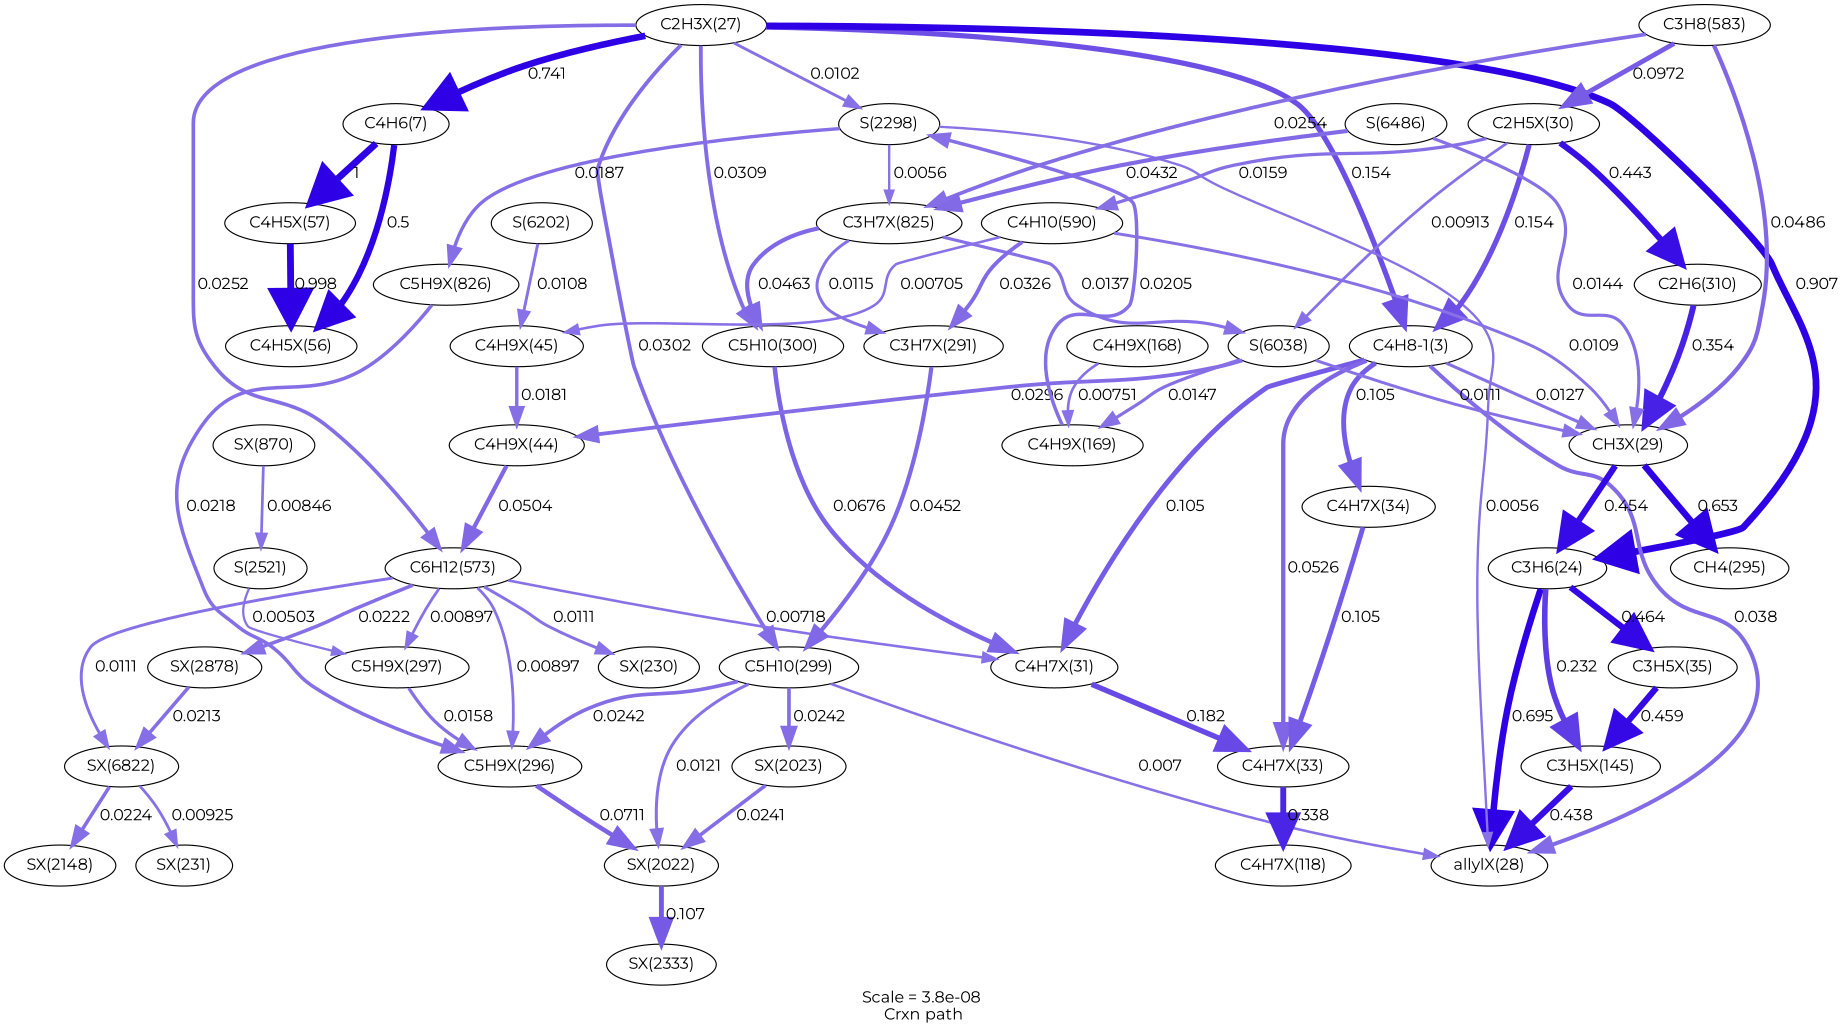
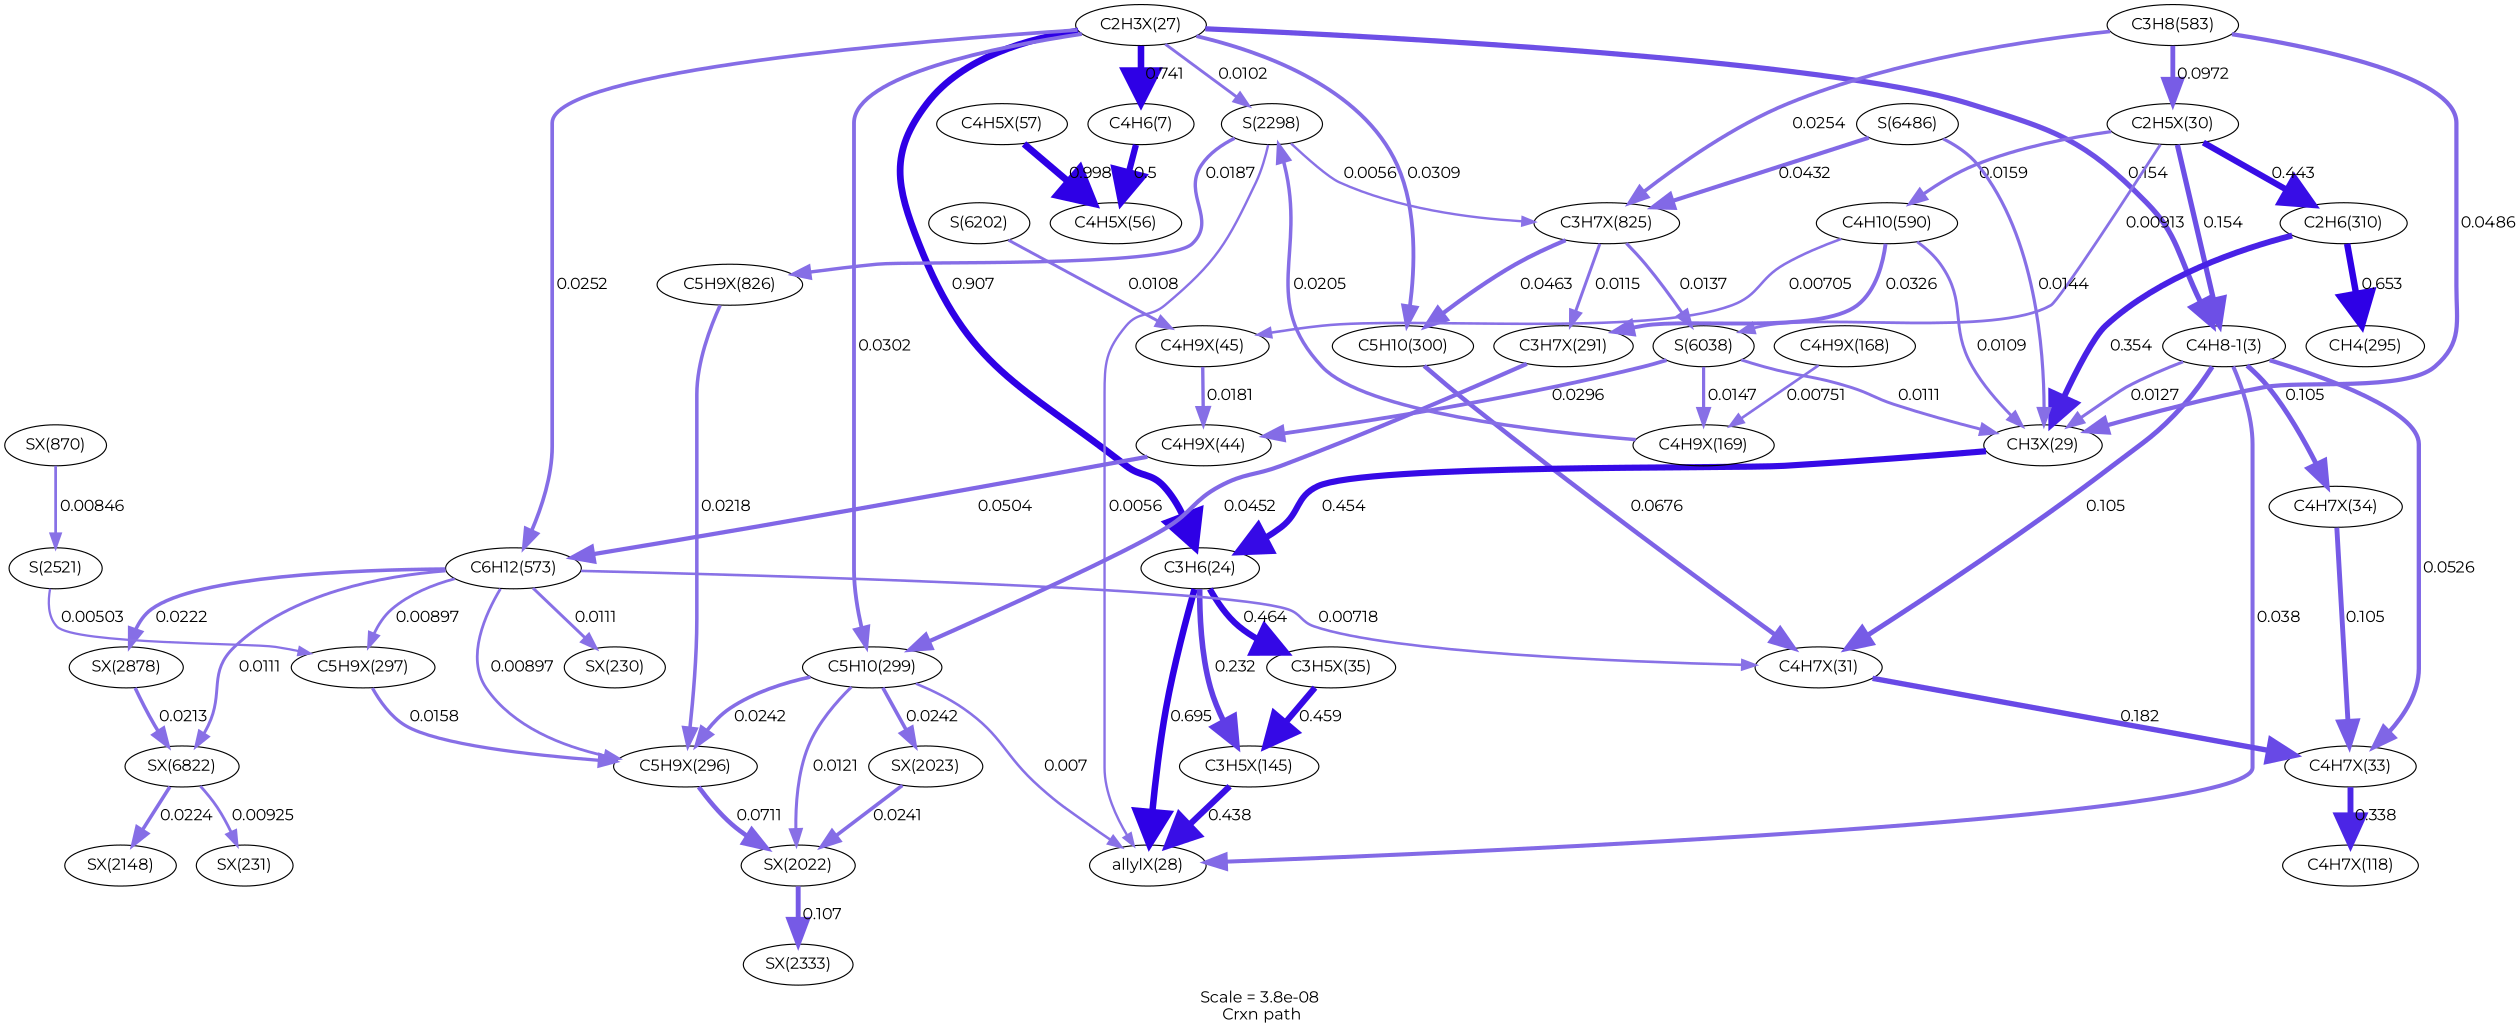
edge "C4H6(7)" -> "C4H5X(57)": removed, label "1"
edge "CH3X(29)" -> "CH4(295)": now "C2H6(310)" -> "CH4(295)"
